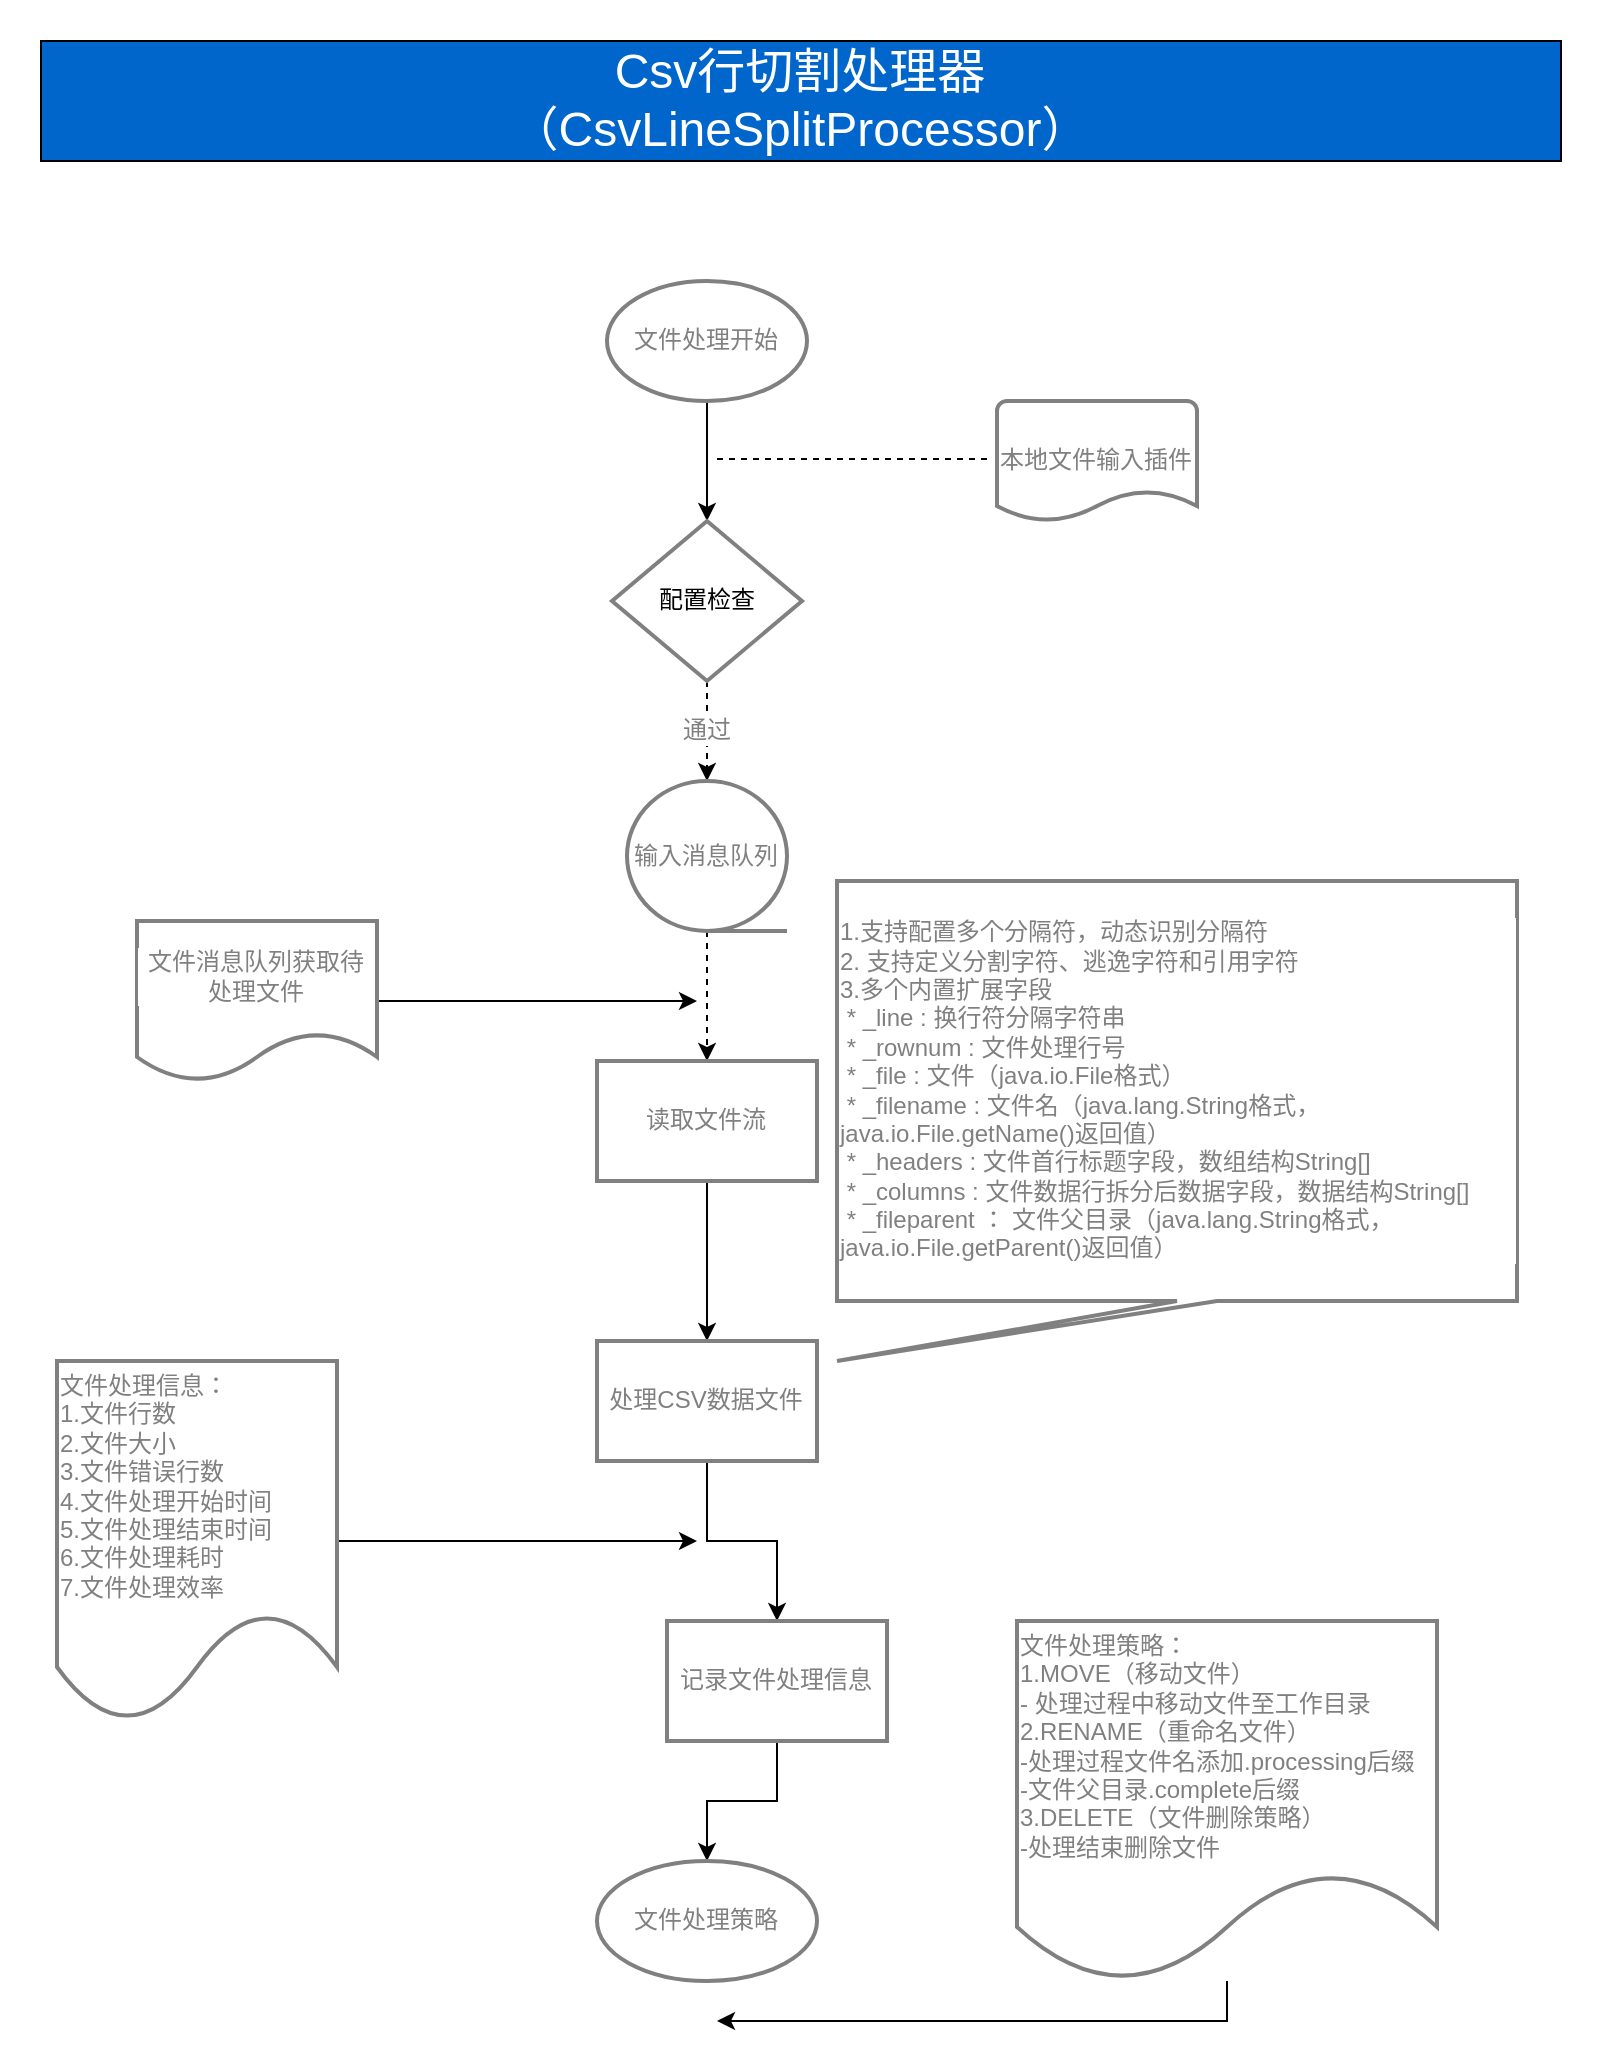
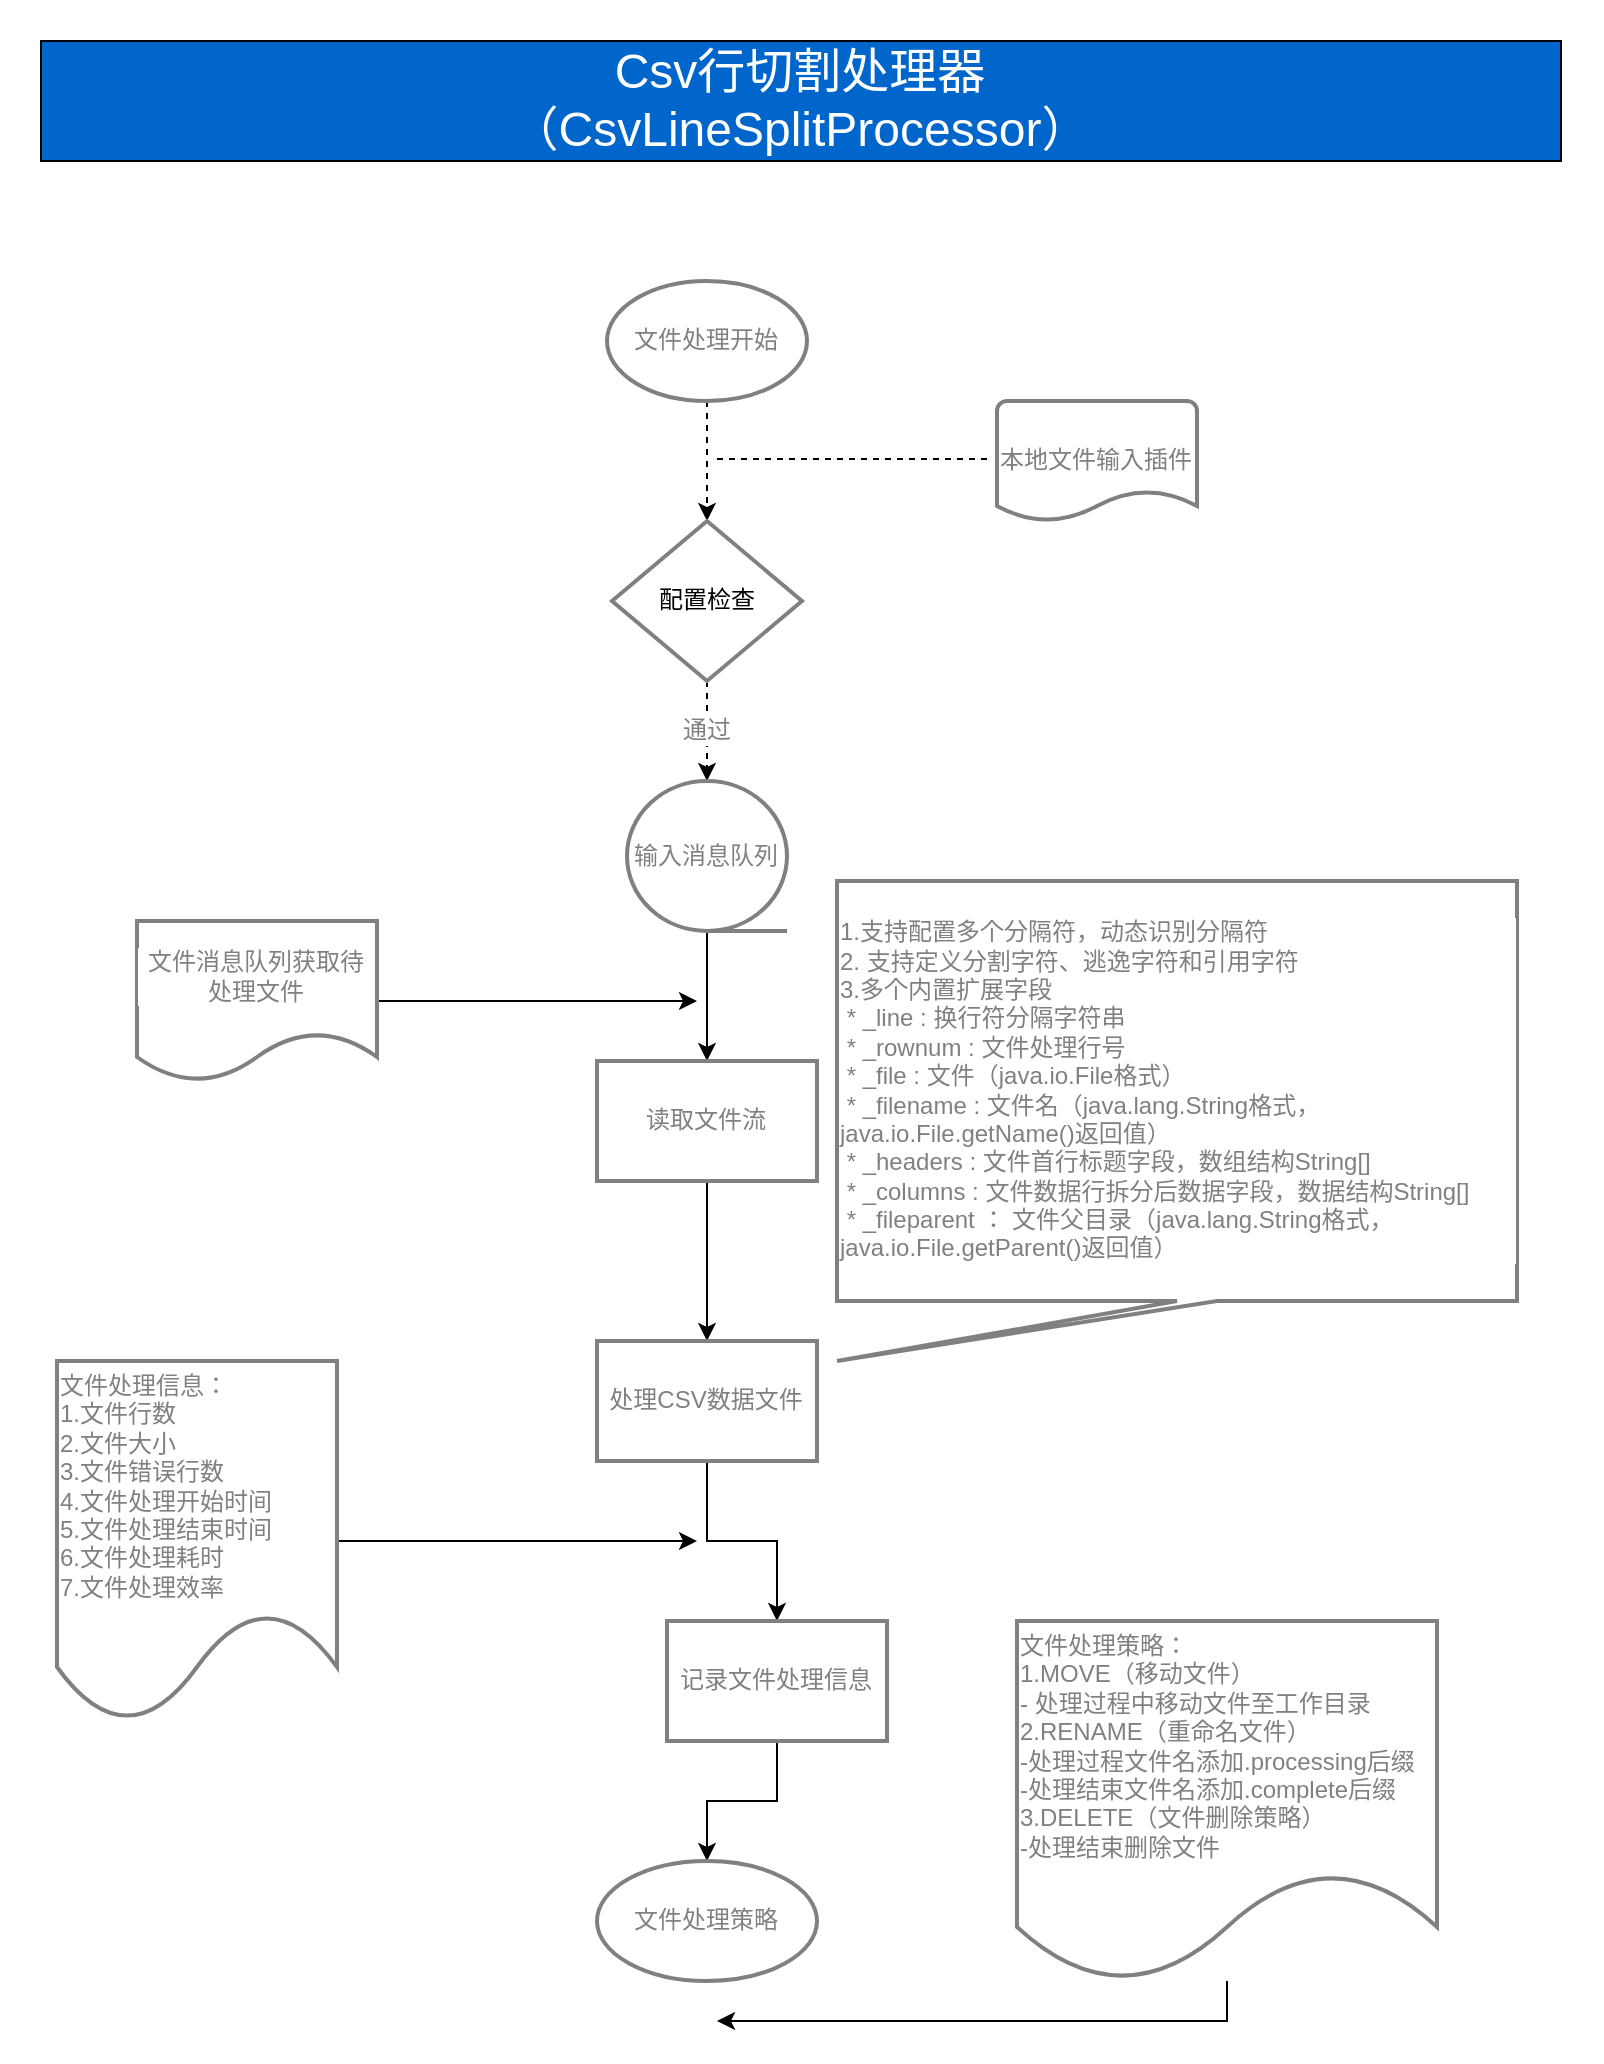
edge "文件处理开始" -> "配置检查": style solid -> dashed
edge "输入消息队列" -> "读取文件流": style dashed -> solid
node "文件处理策略： 1.MOVE（移动文件） - 处理过程中移动文件至工作目录 2.RENAME（重命名文件） -处理过程文件名添加.processing后缀 -文件父目录.complete后缀 3.DELETE（文件删除策略） -处理结束删除文件": label "文件处理策略： 1.MOVE（移动文件） - 处理过程中移动文件至工作目录 2.RENAME（重命名文件） -处理过程文件名添加.processing后缀 -文件父目录.complete后缀 3.DELETE（文件删除策略） -处理结束删除文件" -> "文件处理策略： 1.MOVE（移动文件） - 处理过程中移动文件至工作目录 2.RENAME（重命名文件） -处理过程文件名添加.processing后缀 -处理结束文件名添加.complete后缀 3.DELETE（文件删除策略） -处理结束删除文件"
